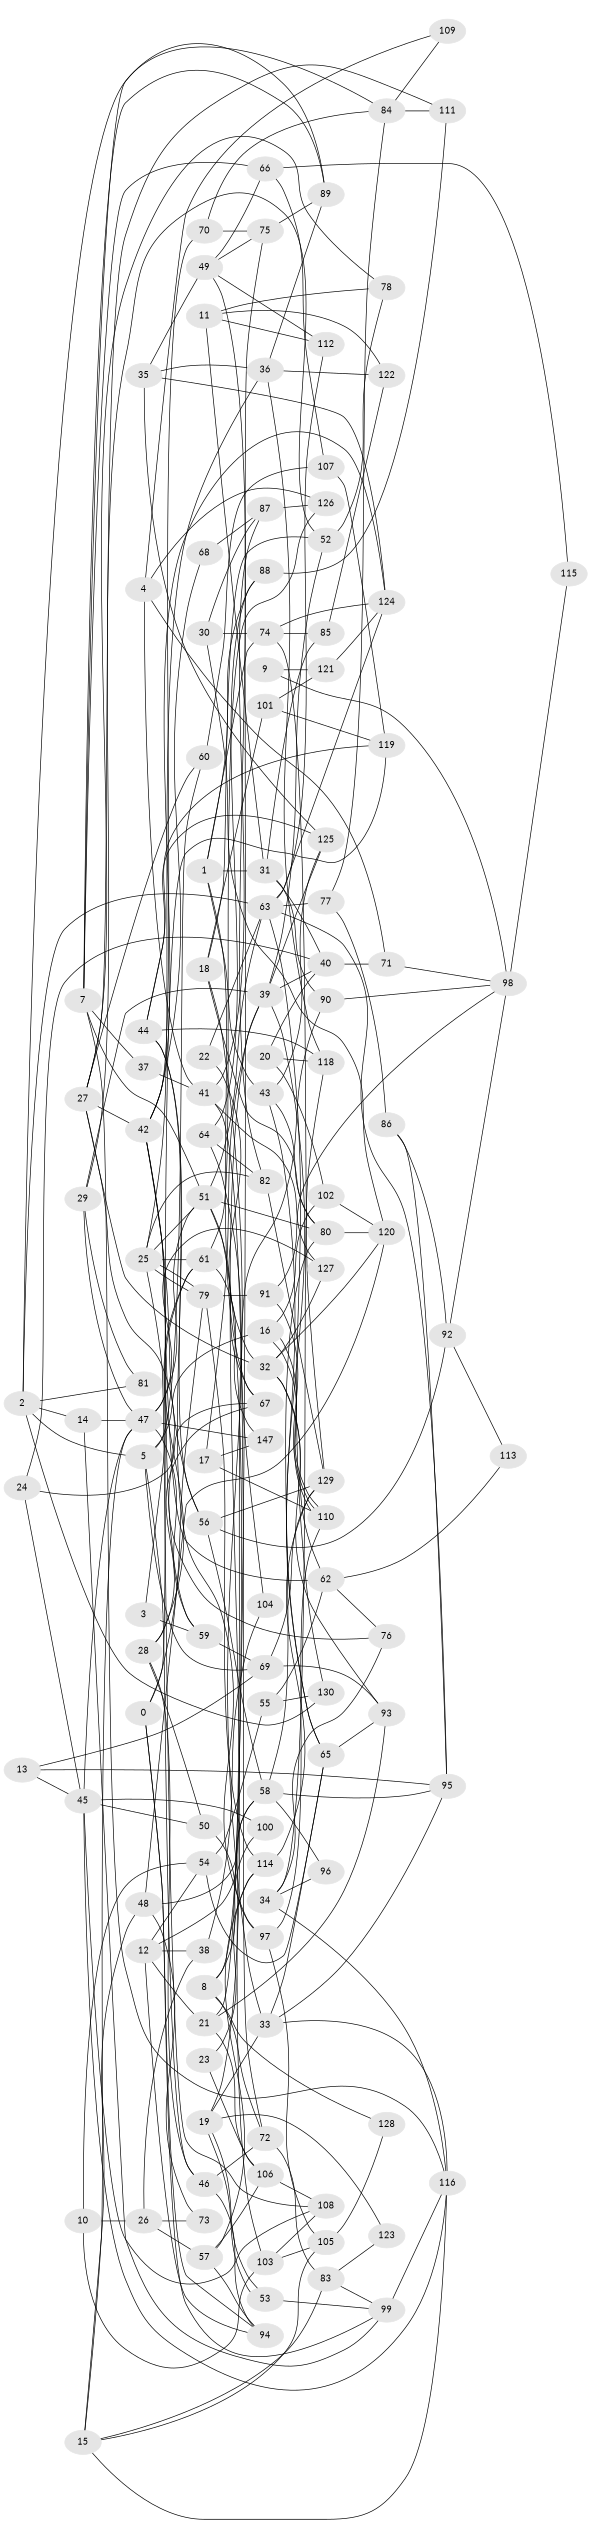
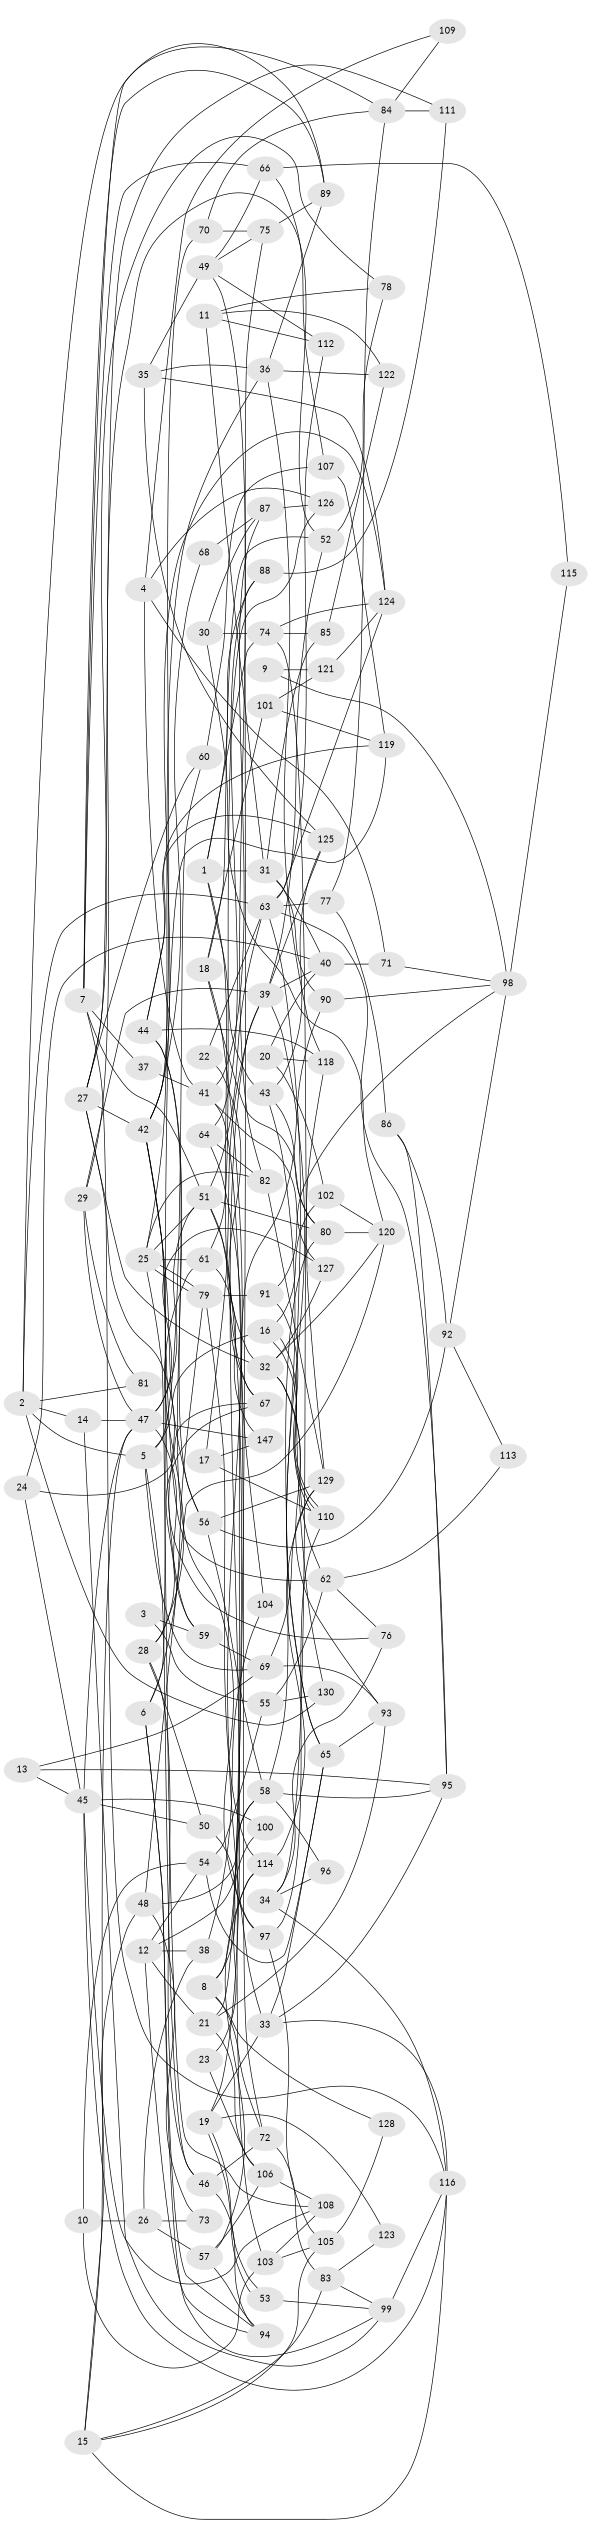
edge "61" -- "3": now "55" -- "3"
node "0": label "0" -> "6"
